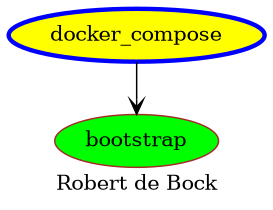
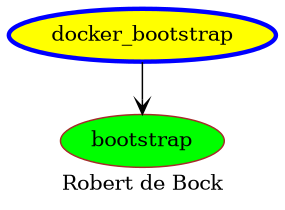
node "docker_compose": label "docker_compose" -> "docker_bootstrap"
